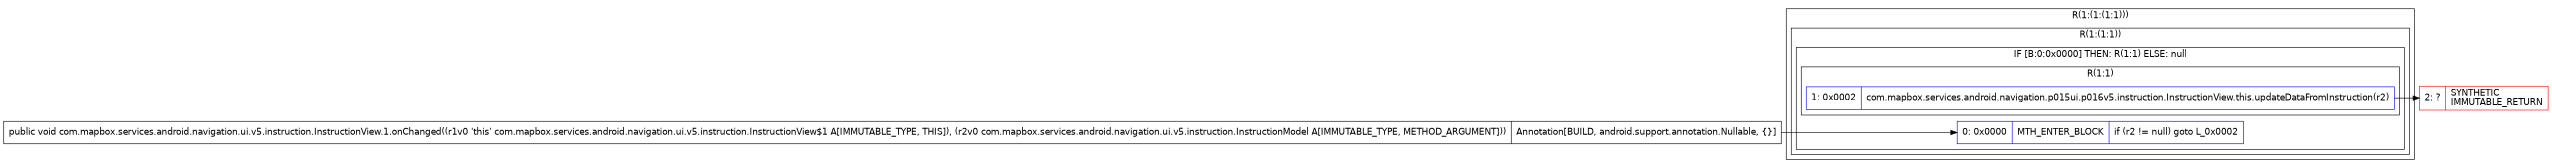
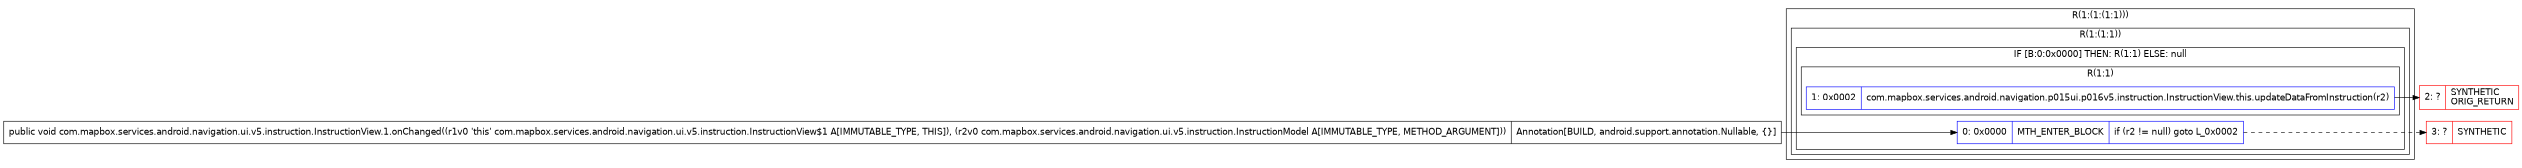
node "2: ?": text "IMMUTABLE_RETURN" -> "ORIG_RETURN"
node "3: ?": added
